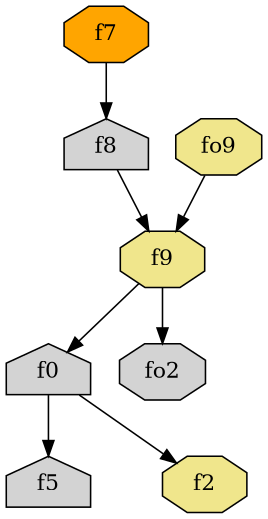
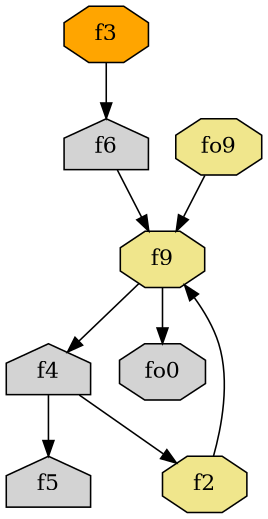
node "f7": label "f7" -> "f3"
node "f8": label "f8" -> "f6"
node "f0": label "f0" -> "f4"
node "fo2": label "fo2" -> "fo0"
edge "f2" -> "f9": added
